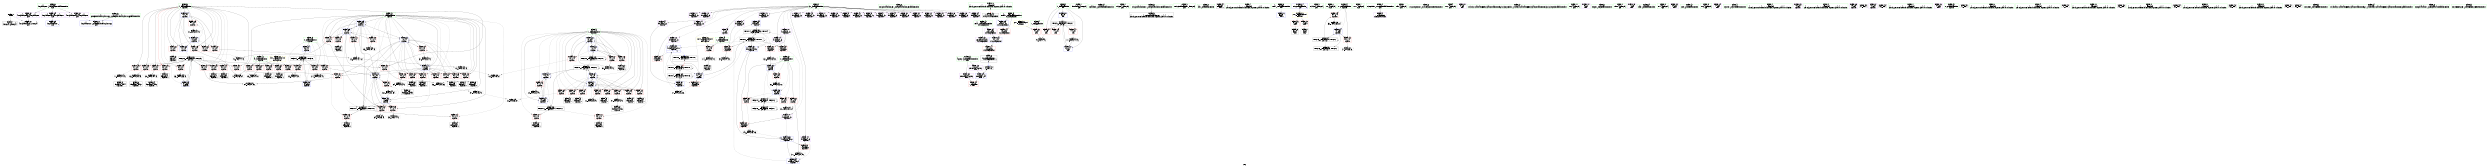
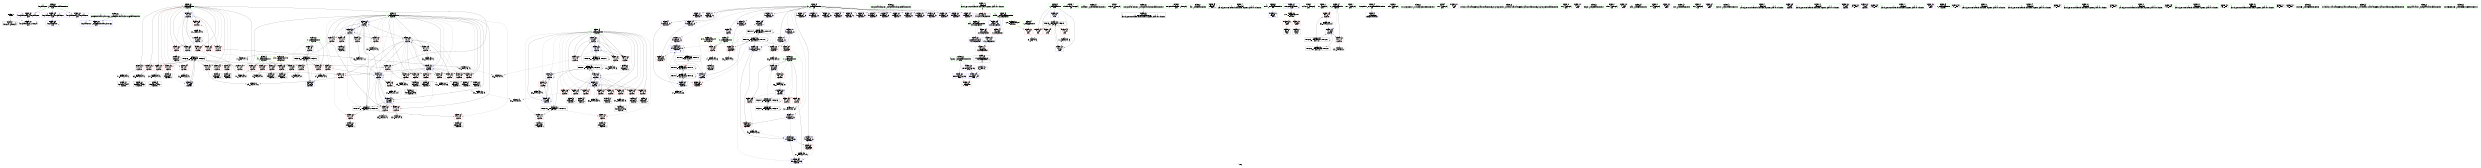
node "NodeID: 115": removed
